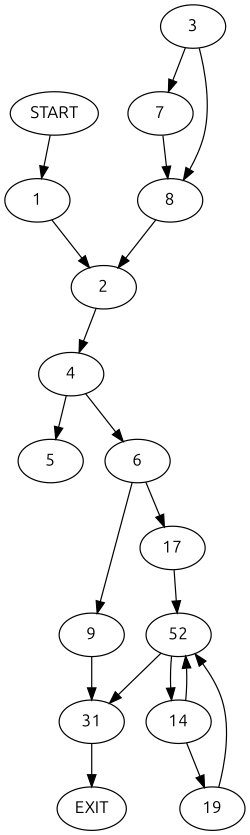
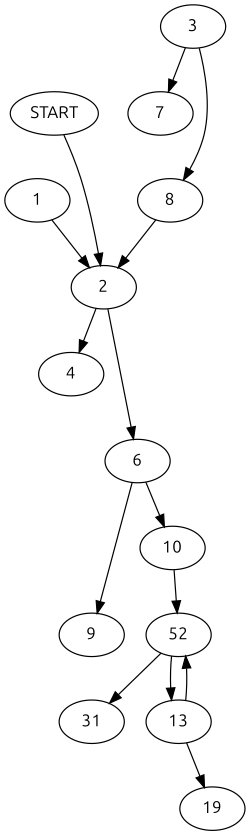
edge "START" -> "1": now "START" -> "2"
edge "7" -> "8": removed
edge "4" -> "6": now "2" -> "6"
node "5": removed
node "17": label "17" -> "10"
edge "9" -> "31": removed
node "14": label "14" -> "13"
edge "19" -> "52": removed
node "EXIT": removed
